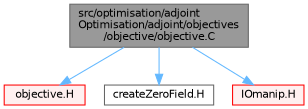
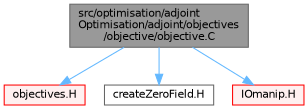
node "objective.H": label "objective.H" -> "objectives.H"
